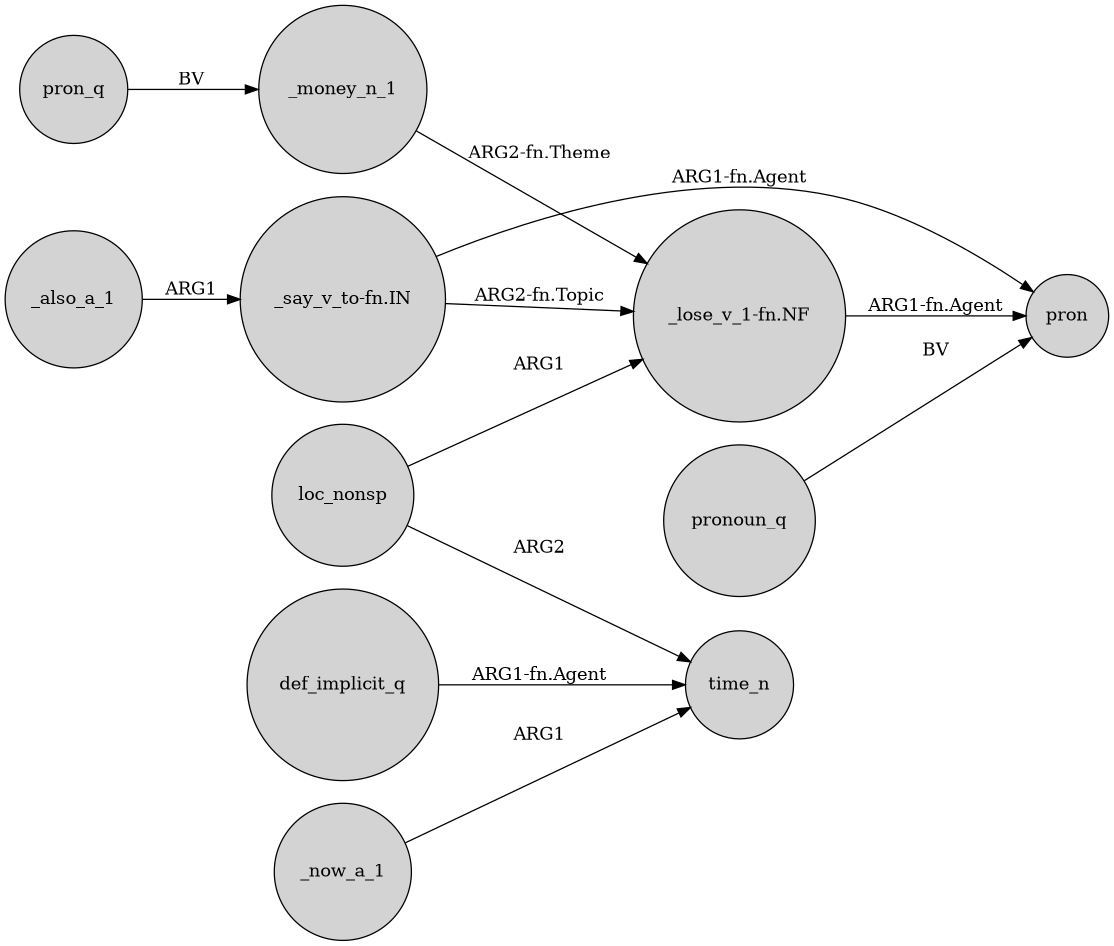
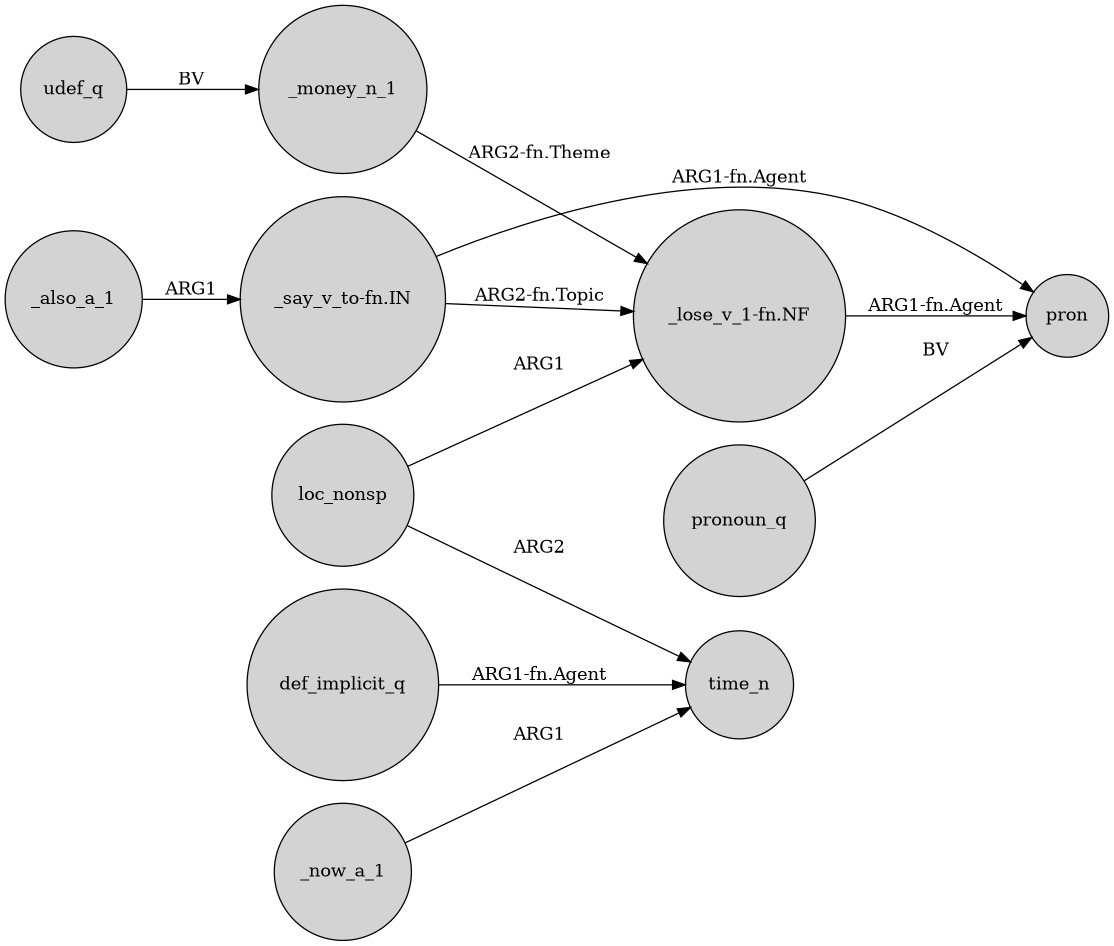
node "pron_q": label "pron_q" -> "udef_q"
